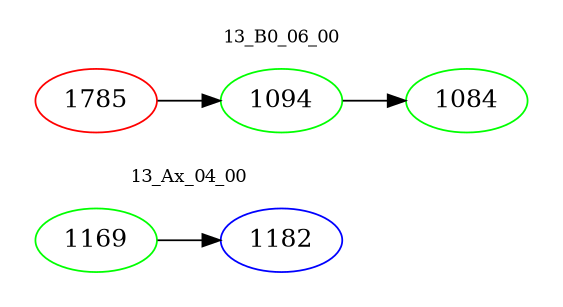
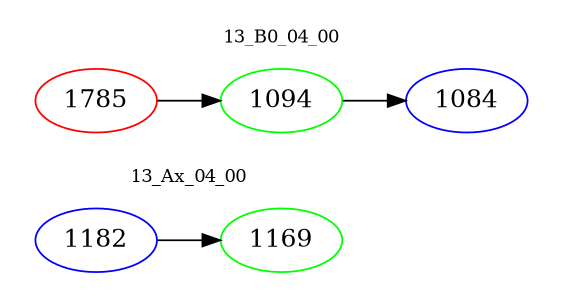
cluster "13_B0_06_00": label "13_B0_06_00" -> "13_B0_04_00"
node "1084": color green -> blue
edge "1169" -> "1182": reversed
